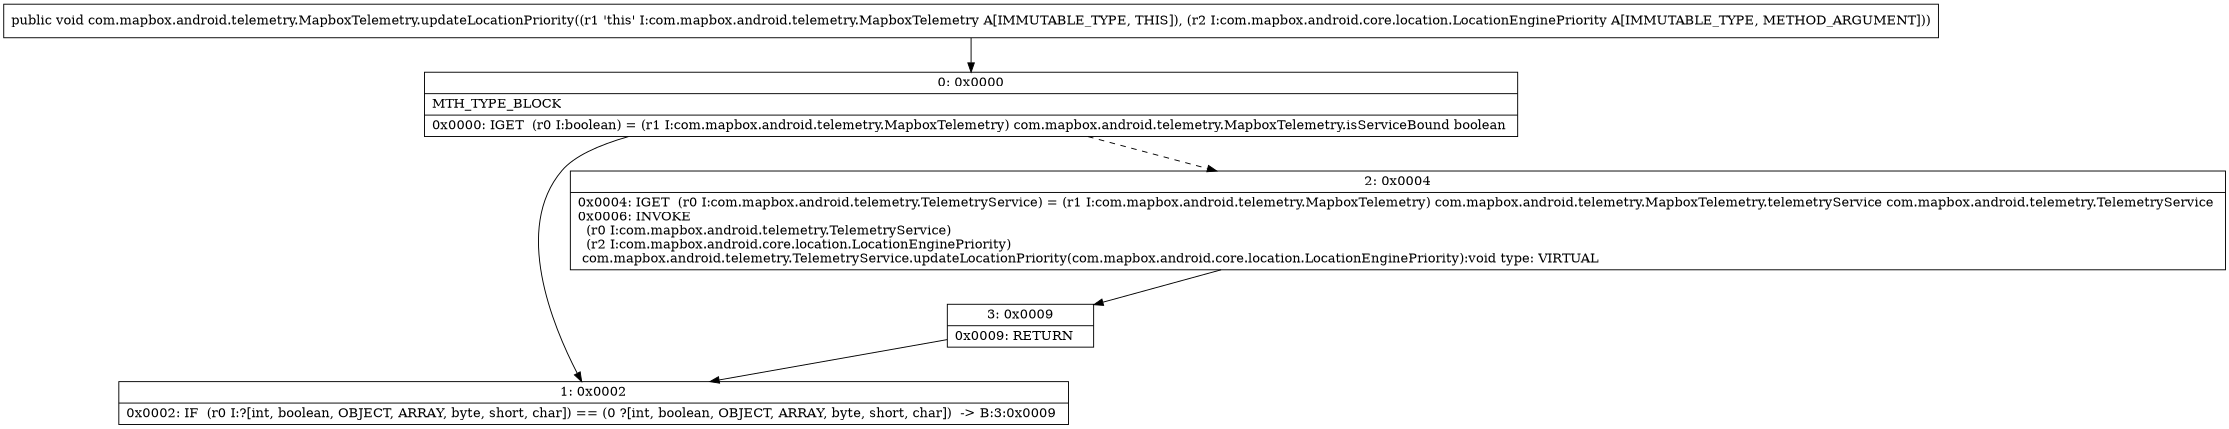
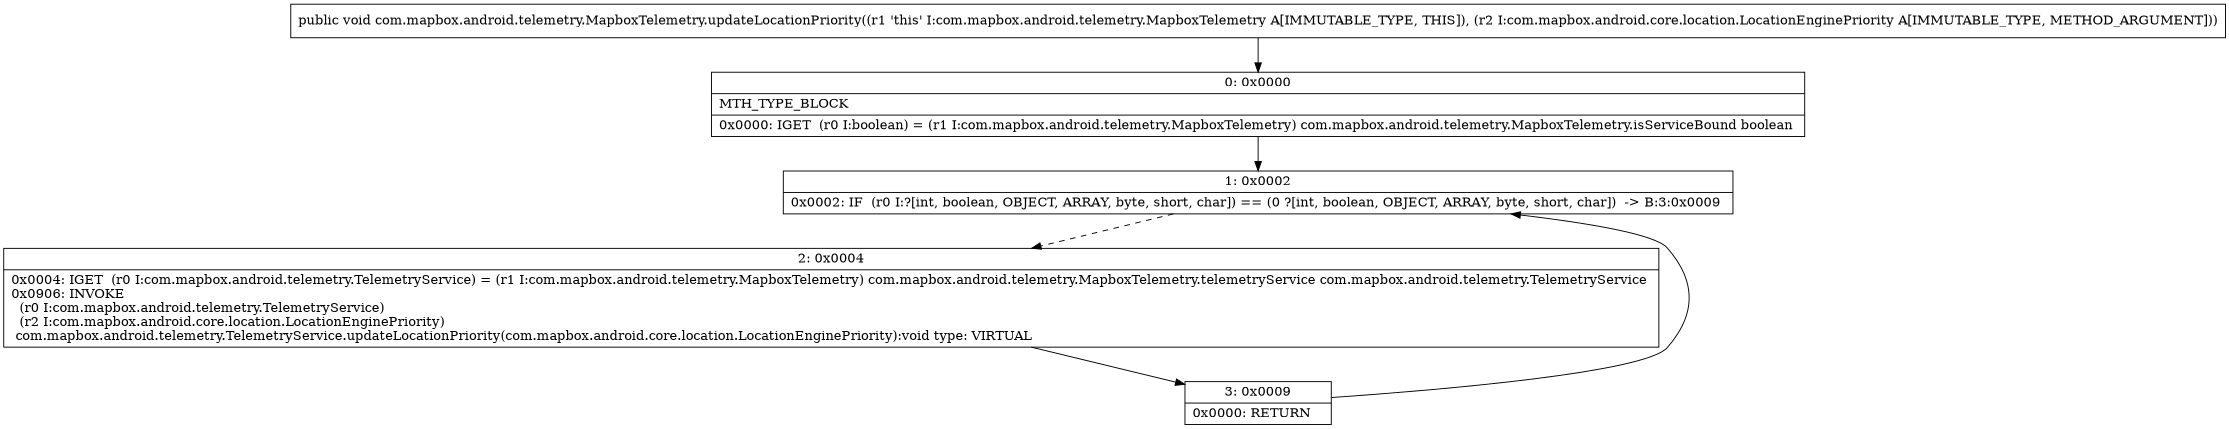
edge "0: 0x0000" -> "2: 0x0004": now "1: 0x0002" -> "2: 0x0004"
node "2: 0x0004": text "0x0006: INVOKE" -> "0x0906: INVOKE"
node "3: 0x0009": text "0x0009: RETURN" -> "0x0000: RETURN"
